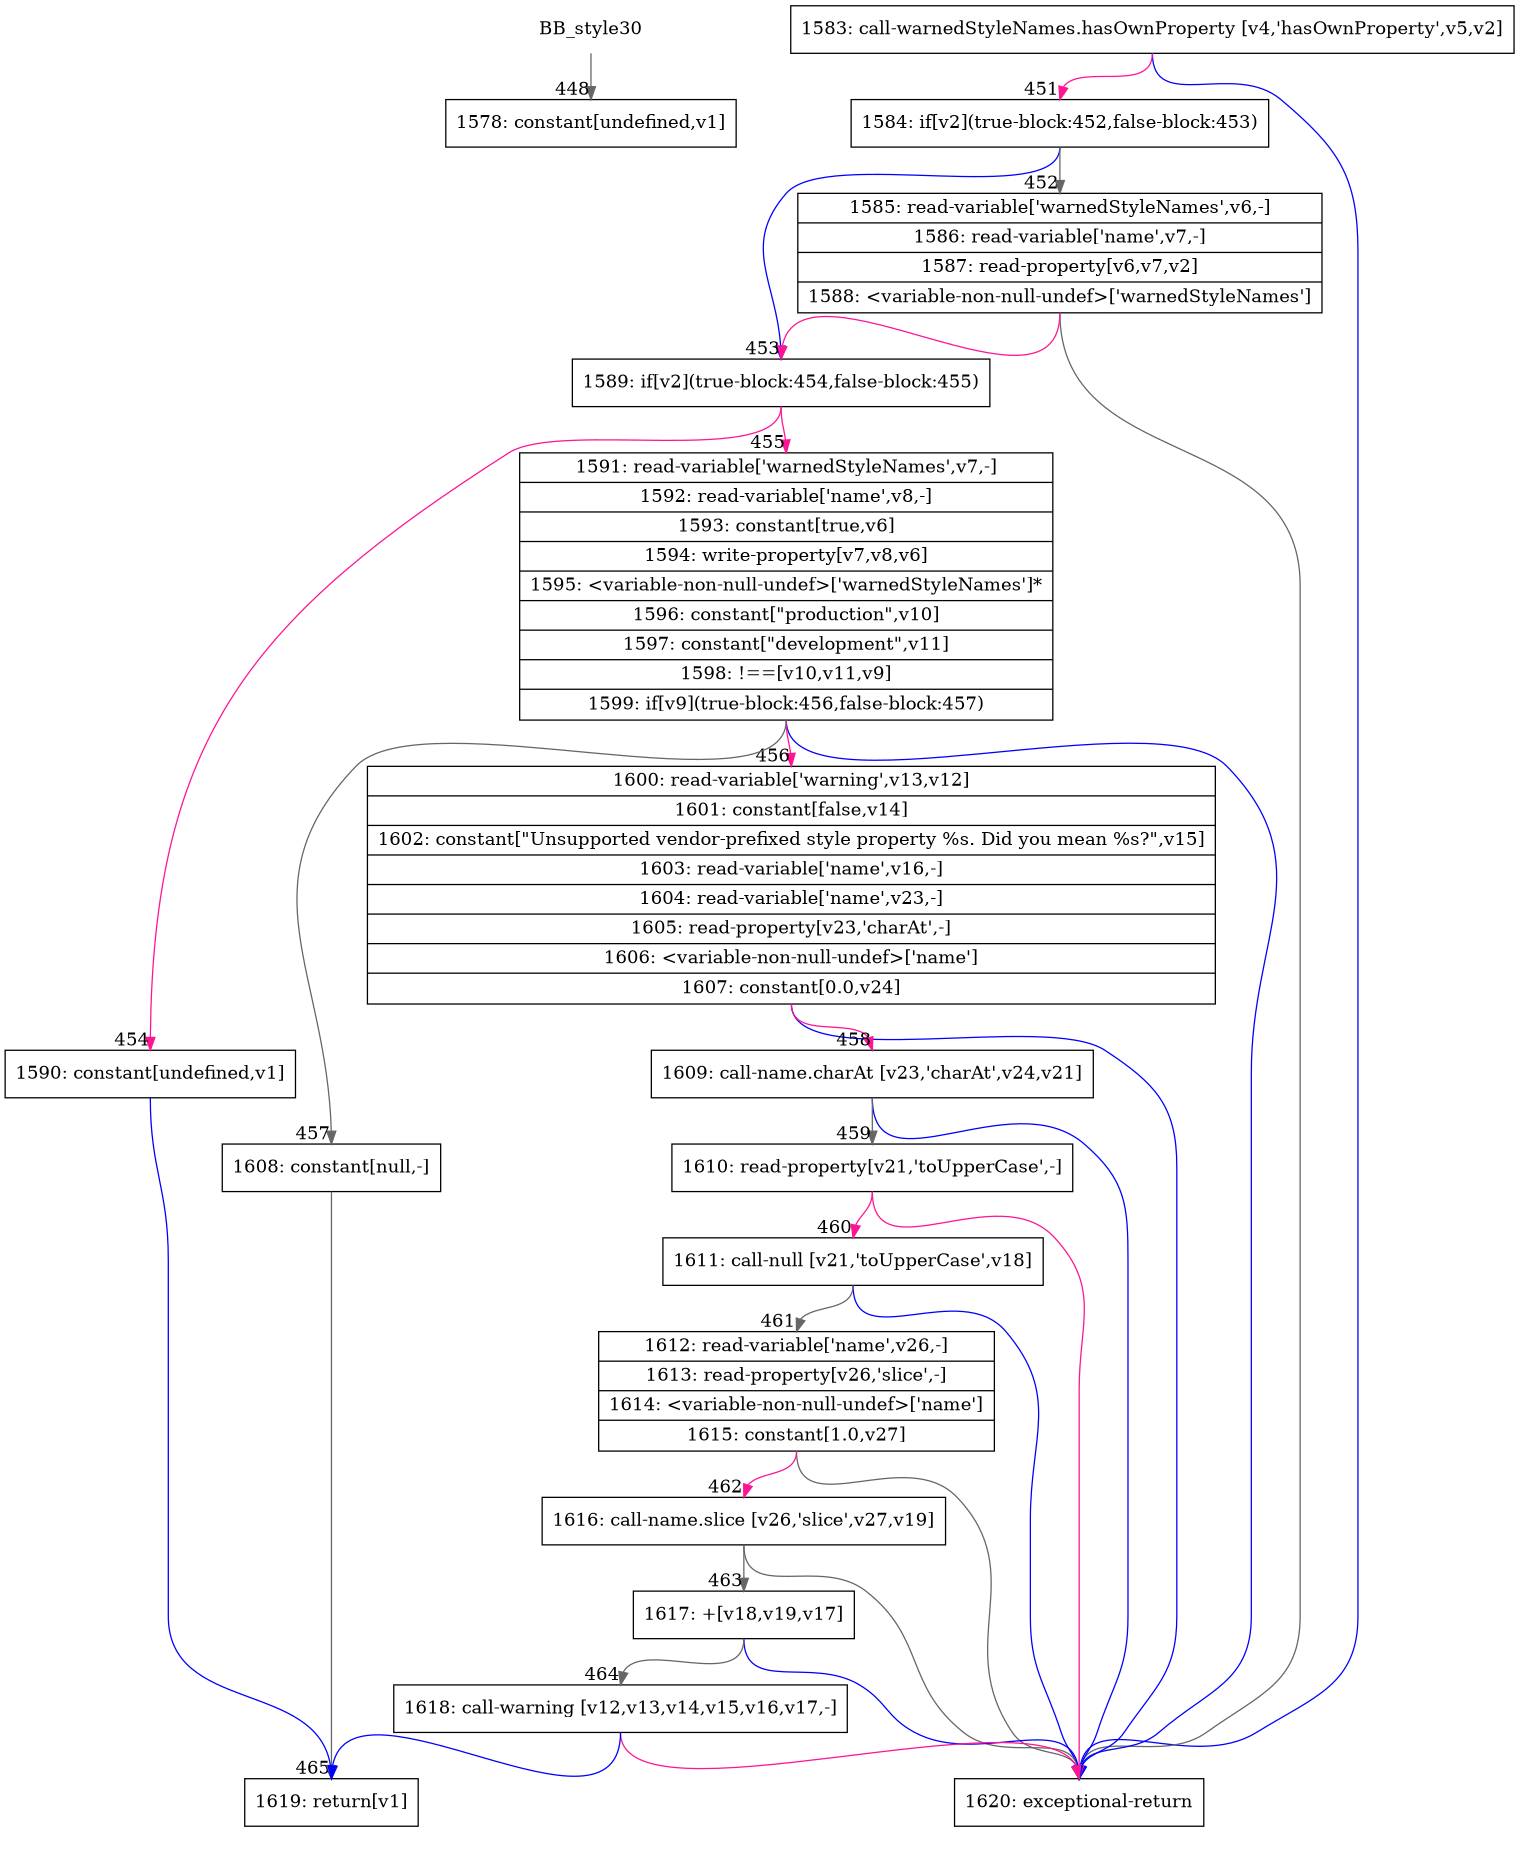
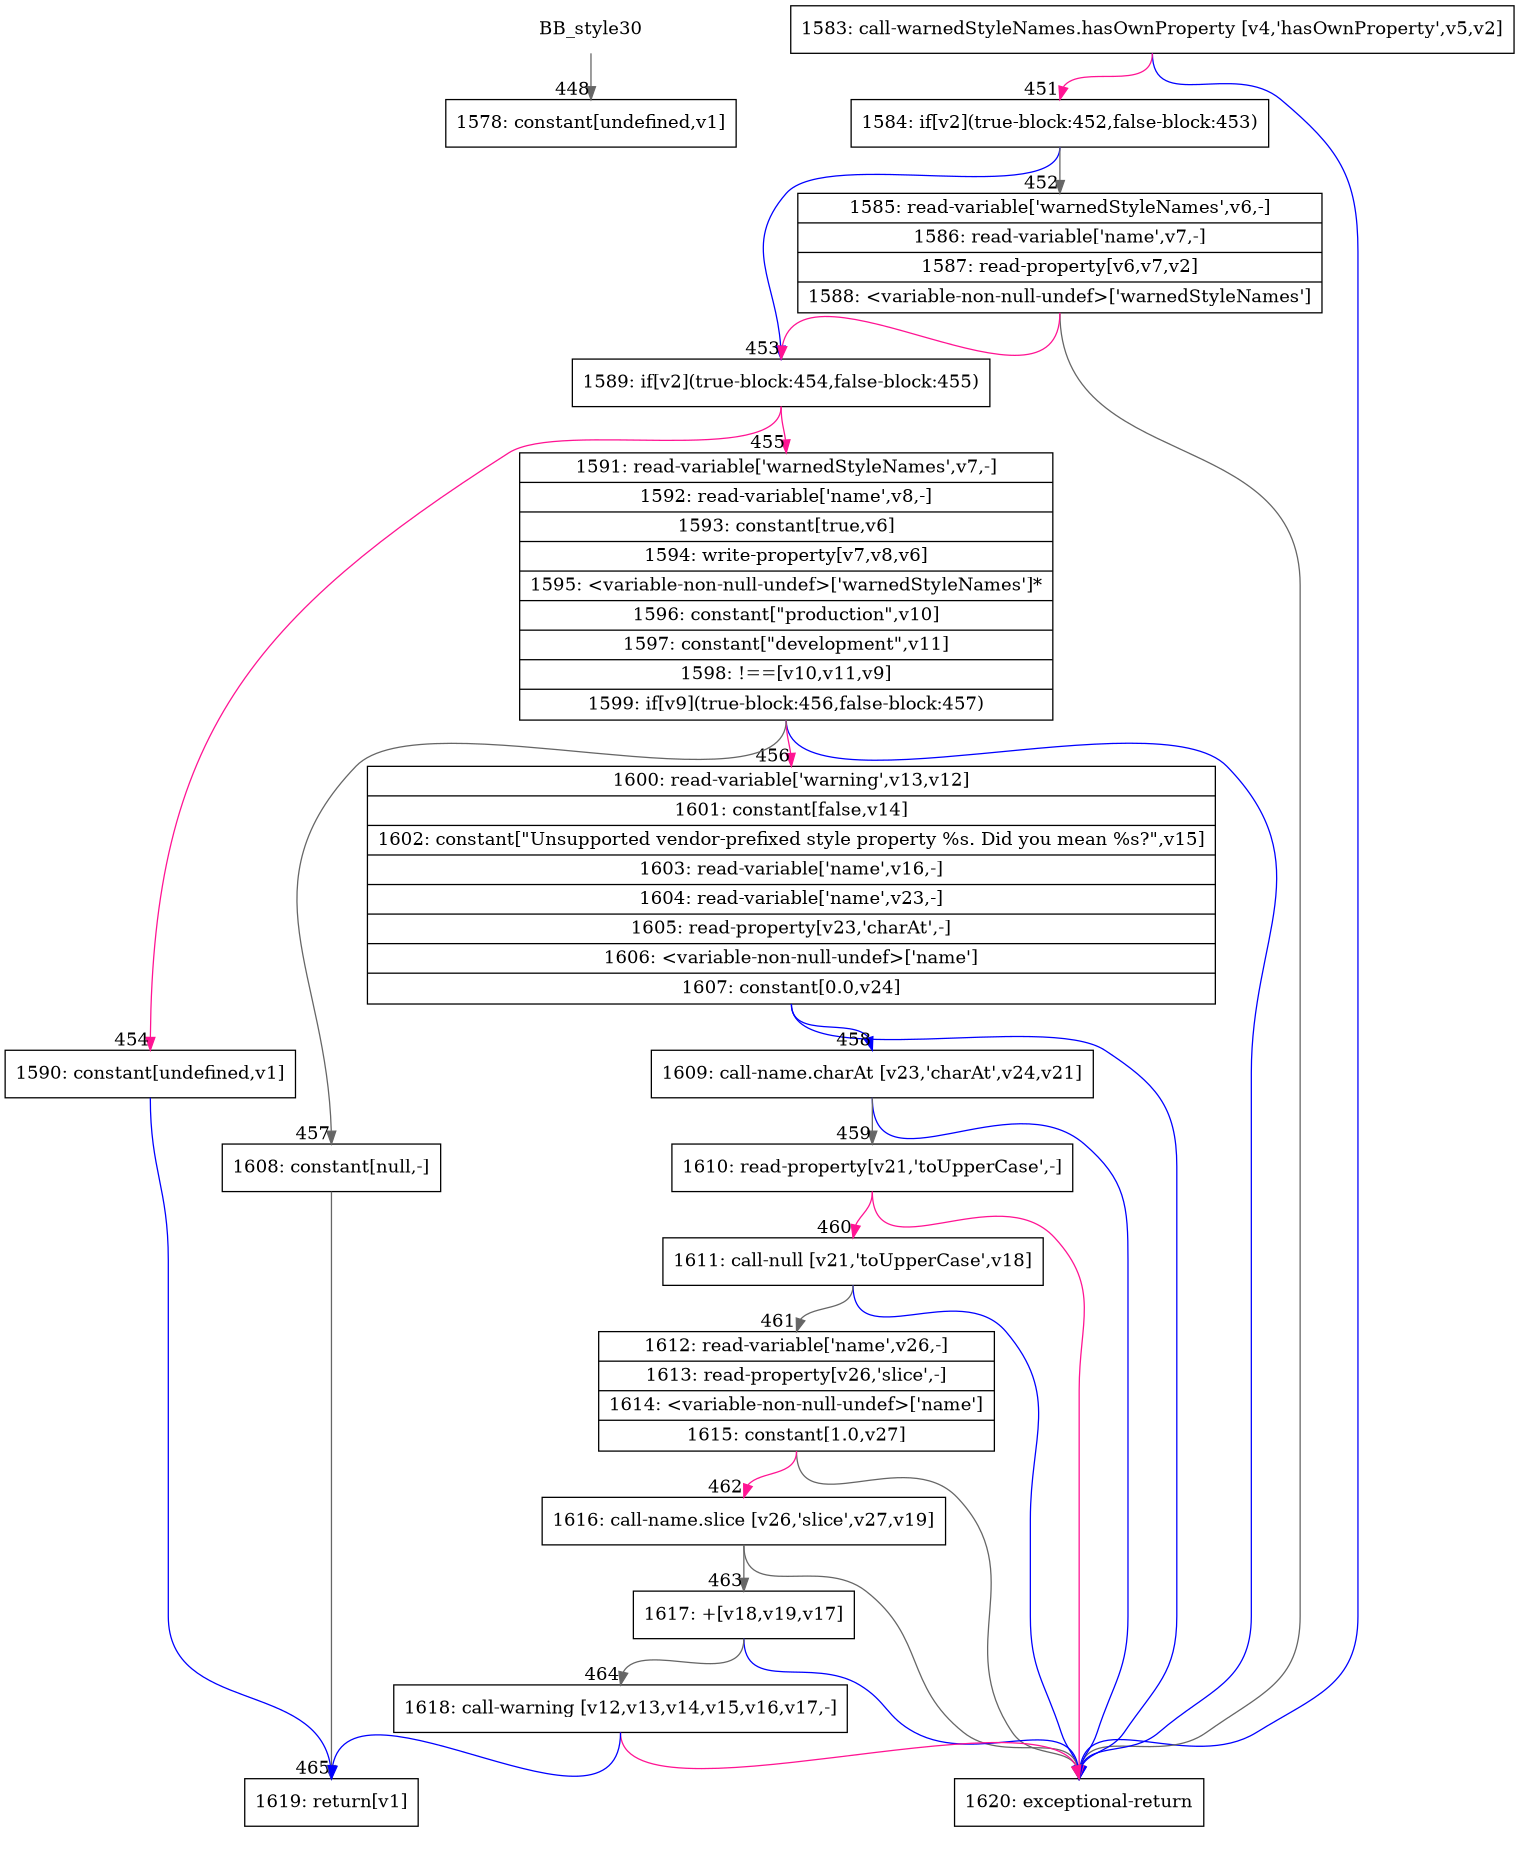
edge "1600: read-variable['warning',v13,v12]" -> "1609: call-name.charAt [v23,'charAt',v24,v21]": color deeppink -> blue
